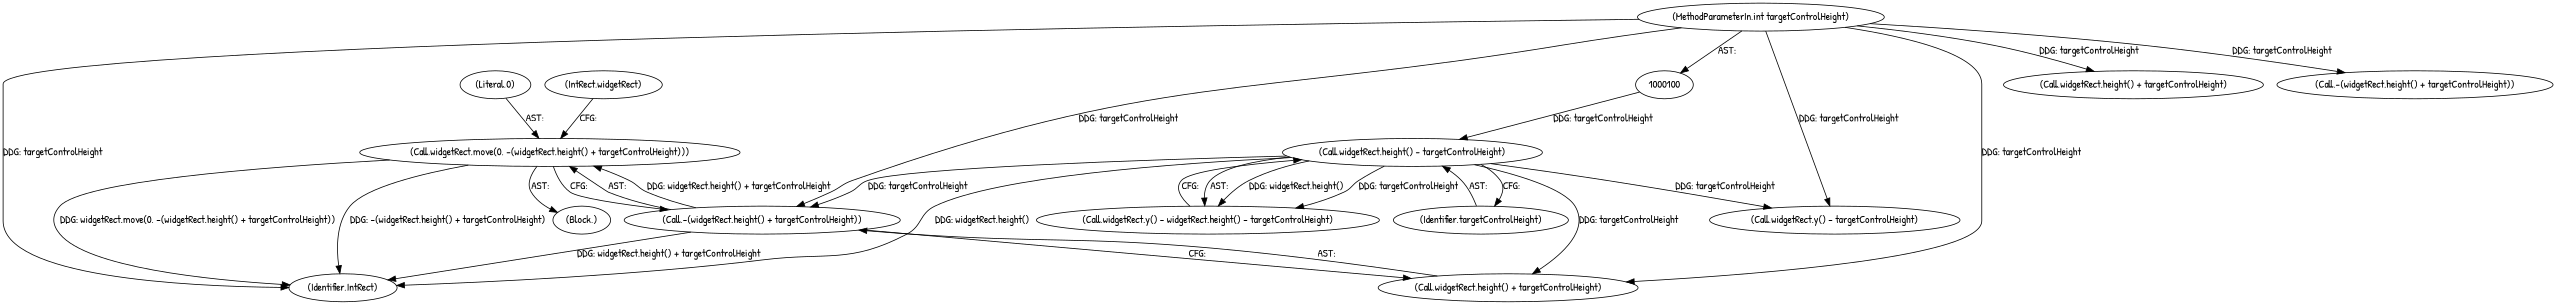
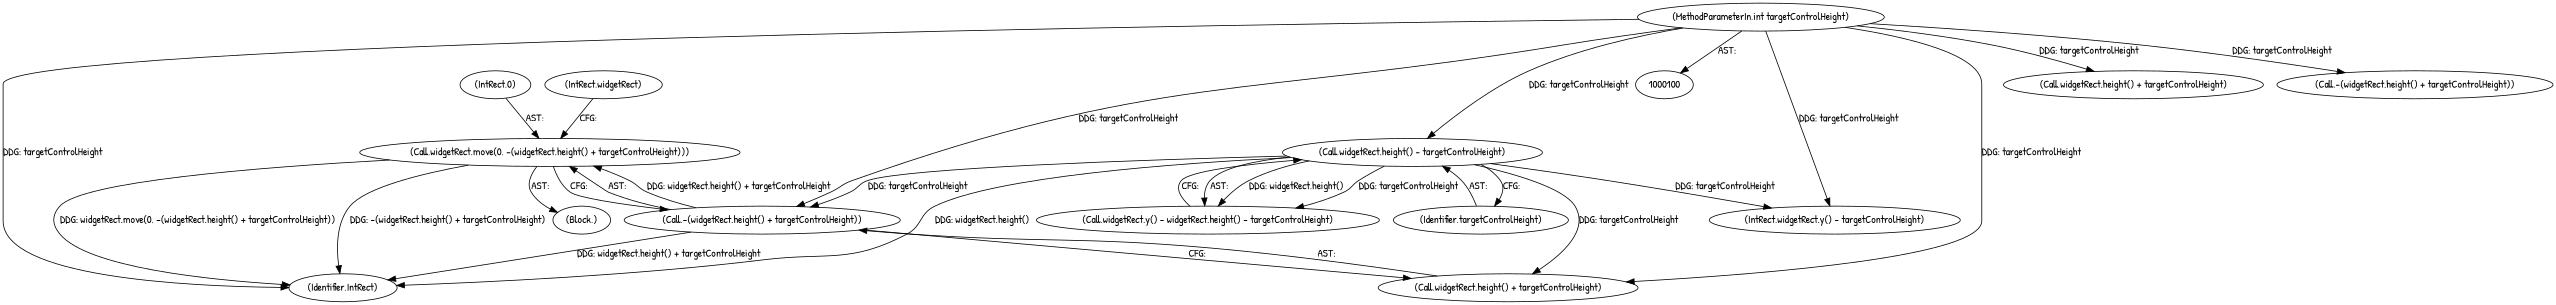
node "(Literal,0)": label "(Literal,0)" -> "(IntRect,0)"
edge "1000100" -> "(Call,widgetRect.height() - targetControlHeight)": now "(MethodParameterIn,int targetControlHeight)" -> "(Call,widgetRect.height() - targetControlHeight)"
node "(Call,widgetRect.y() - targetControlHeight)": label "(Call,widgetRect.y() - targetControlHeight)" -> "(IntRect,widgetRect.y() - targetControlHeight)"
